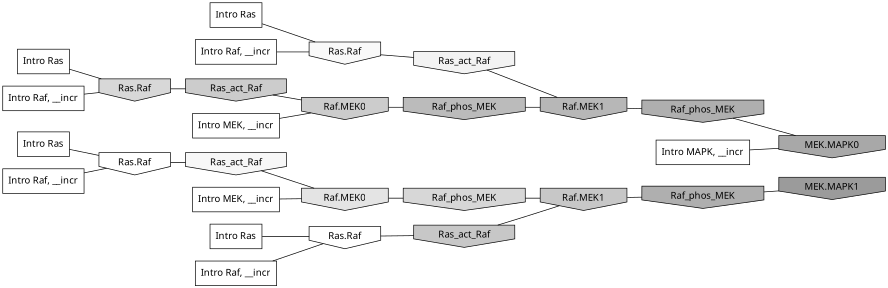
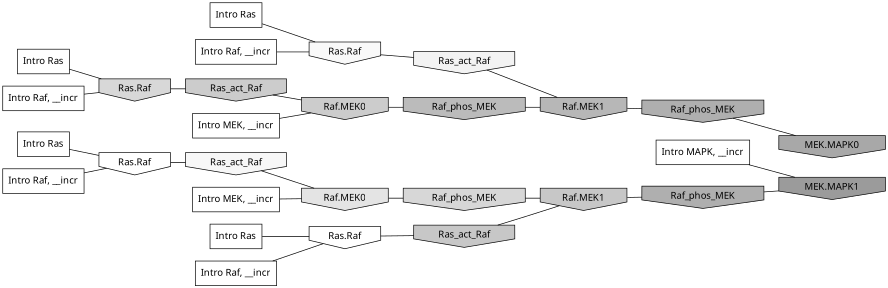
edge "MEK.MAPK0" -- "Intro MAPK, __incr": now "MEK.MAPK1" -- "Intro MAPK, __incr"
